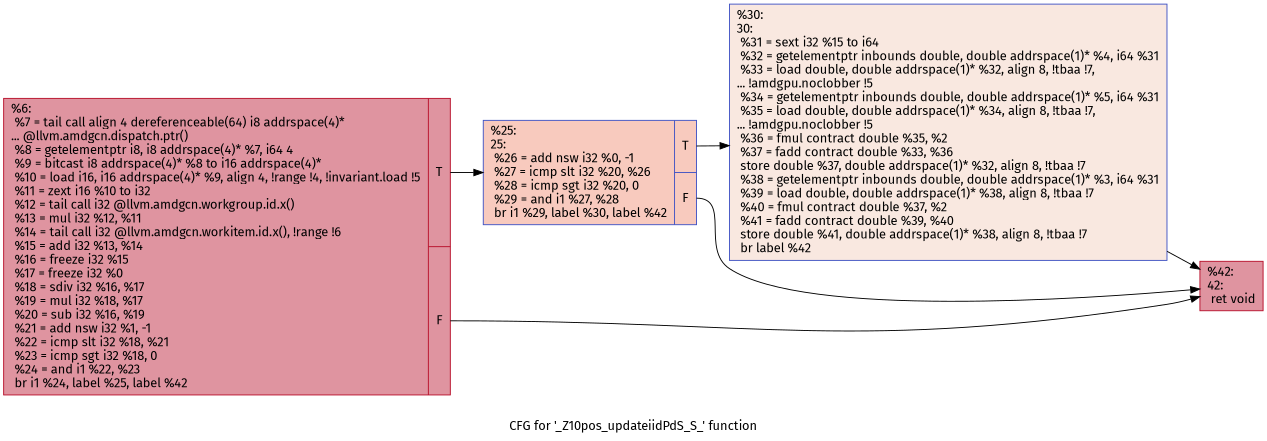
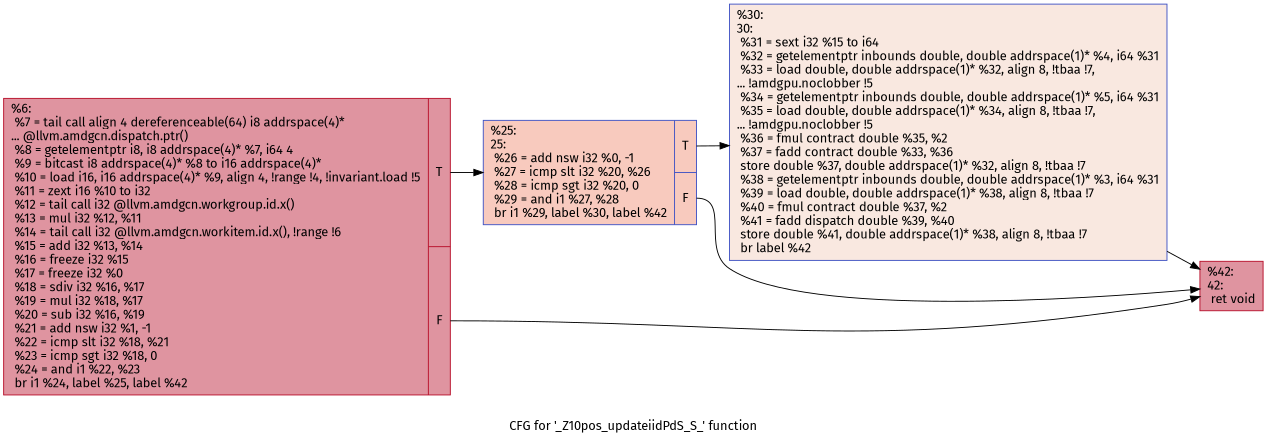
node "%30:": text "%41 = fadd contract double %39, %40" -> "%41 = fadd dispatch double %39, %40"
